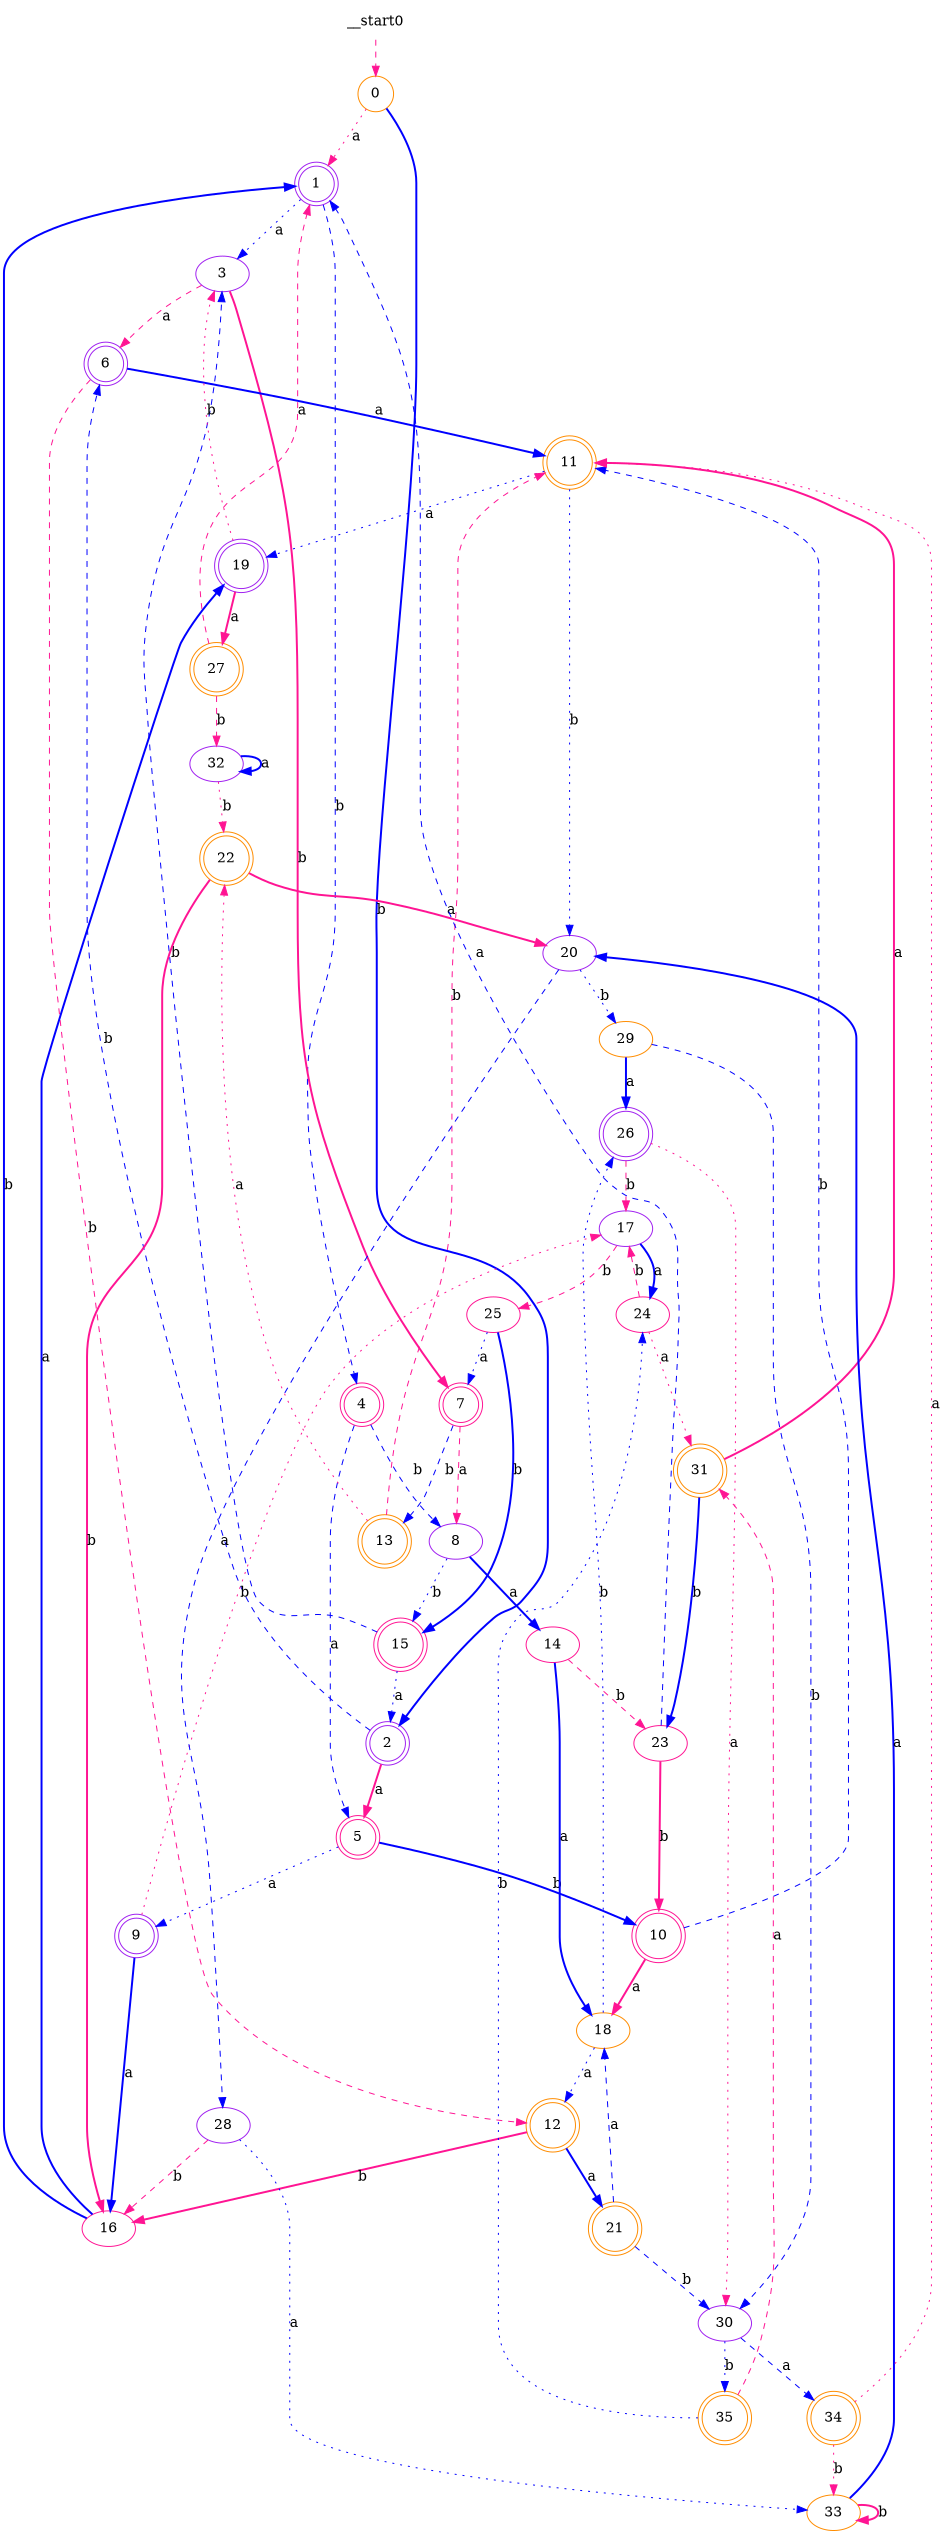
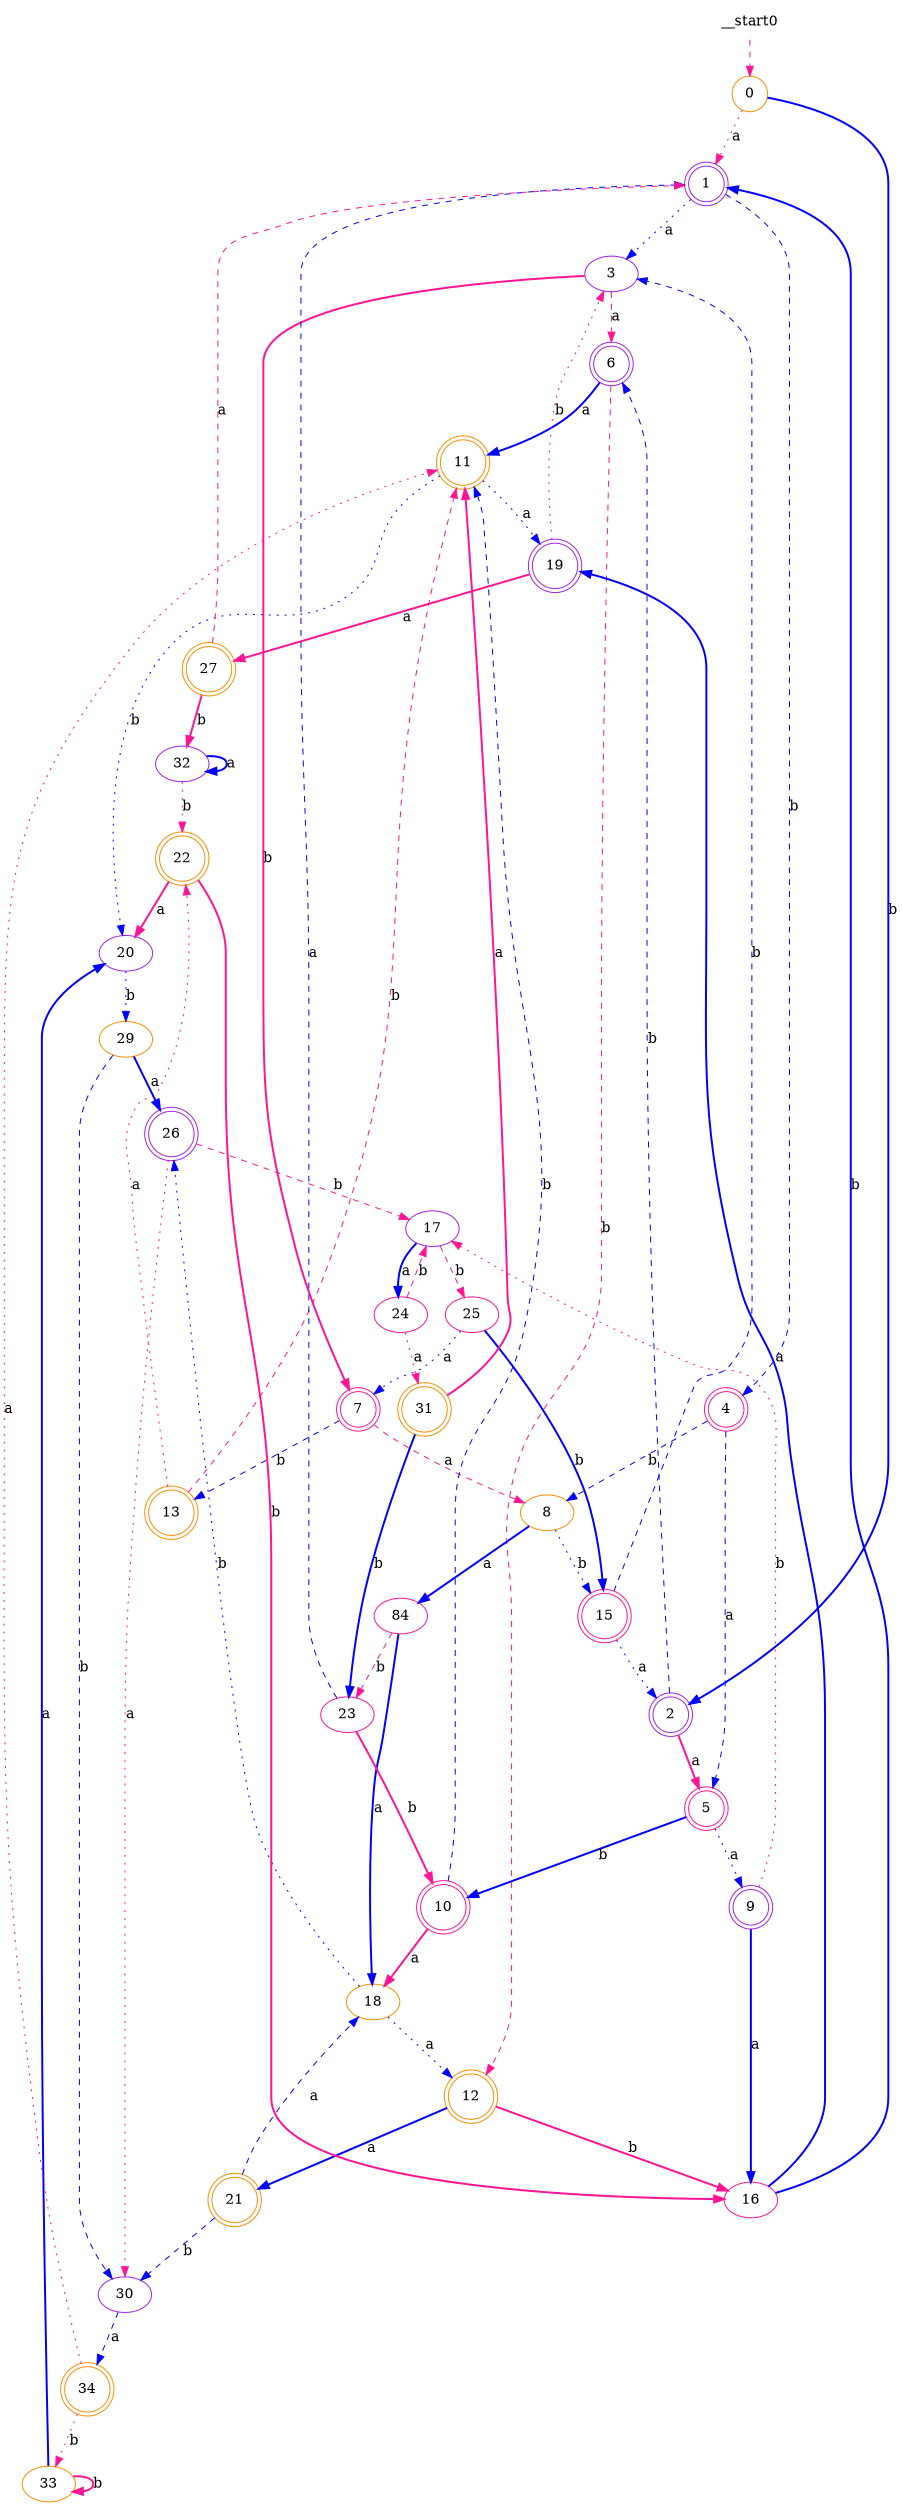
edge "27" -> "32": style dashed -> bold
node "8": color purple -> darkorange
node "14": label "14" -> "84"
node "28": removed
node "35": removed
